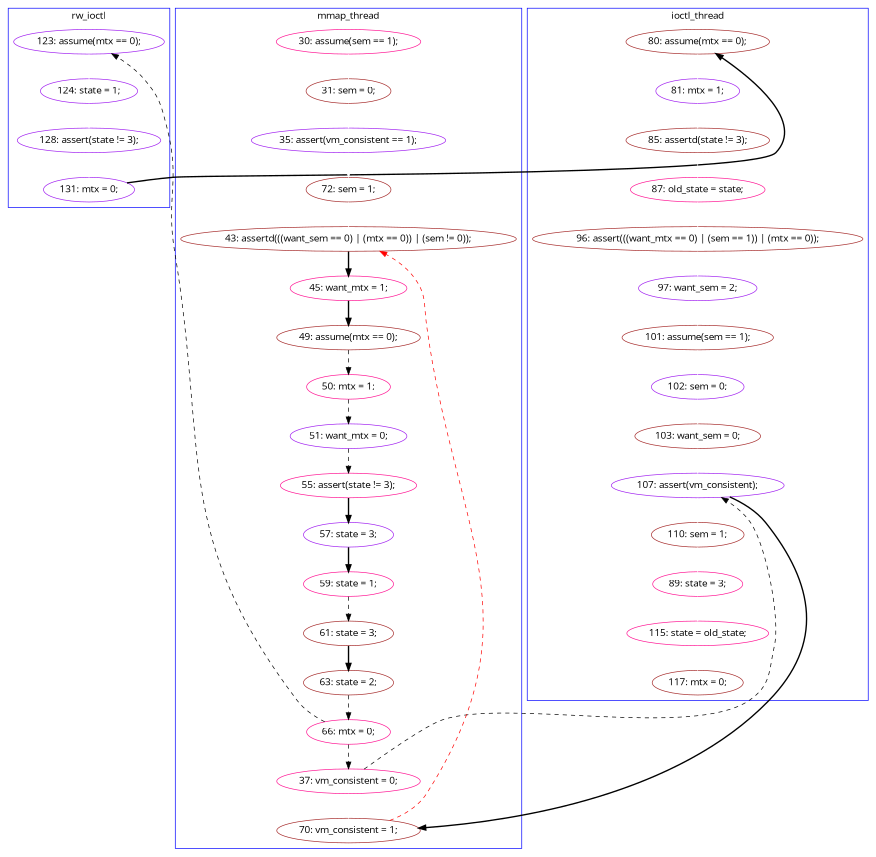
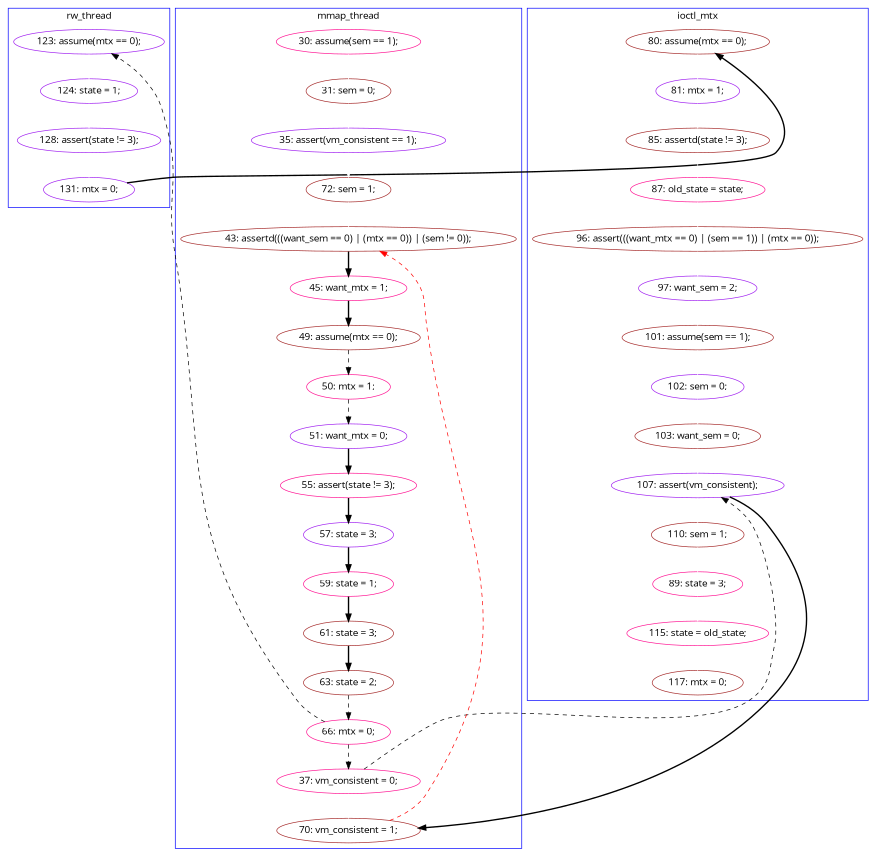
cluster "rw_ioctl": label "rw_ioctl" -> "rw_thread"
cluster "ioctl_thread": label "ioctl_thread" -> "ioctl_mtx"
edge "51: want_mtx = 0;" -> "55: assert(state != 3);": style dashed -> bold
edge "59: state = 1;" -> "61: state = 3;": style dashed -> bold
